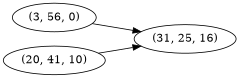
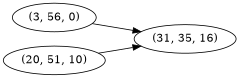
node "(31, 25, 16)": label "(31, 25, 16)" -> "(31, 35, 16)"
node "(20, 41, 10)": label "(20, 41, 10)" -> "(20, 51, 10)"
